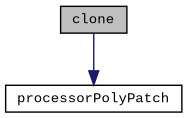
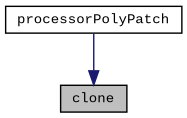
edge "clone" -> "processorPolyPatch": reversed
